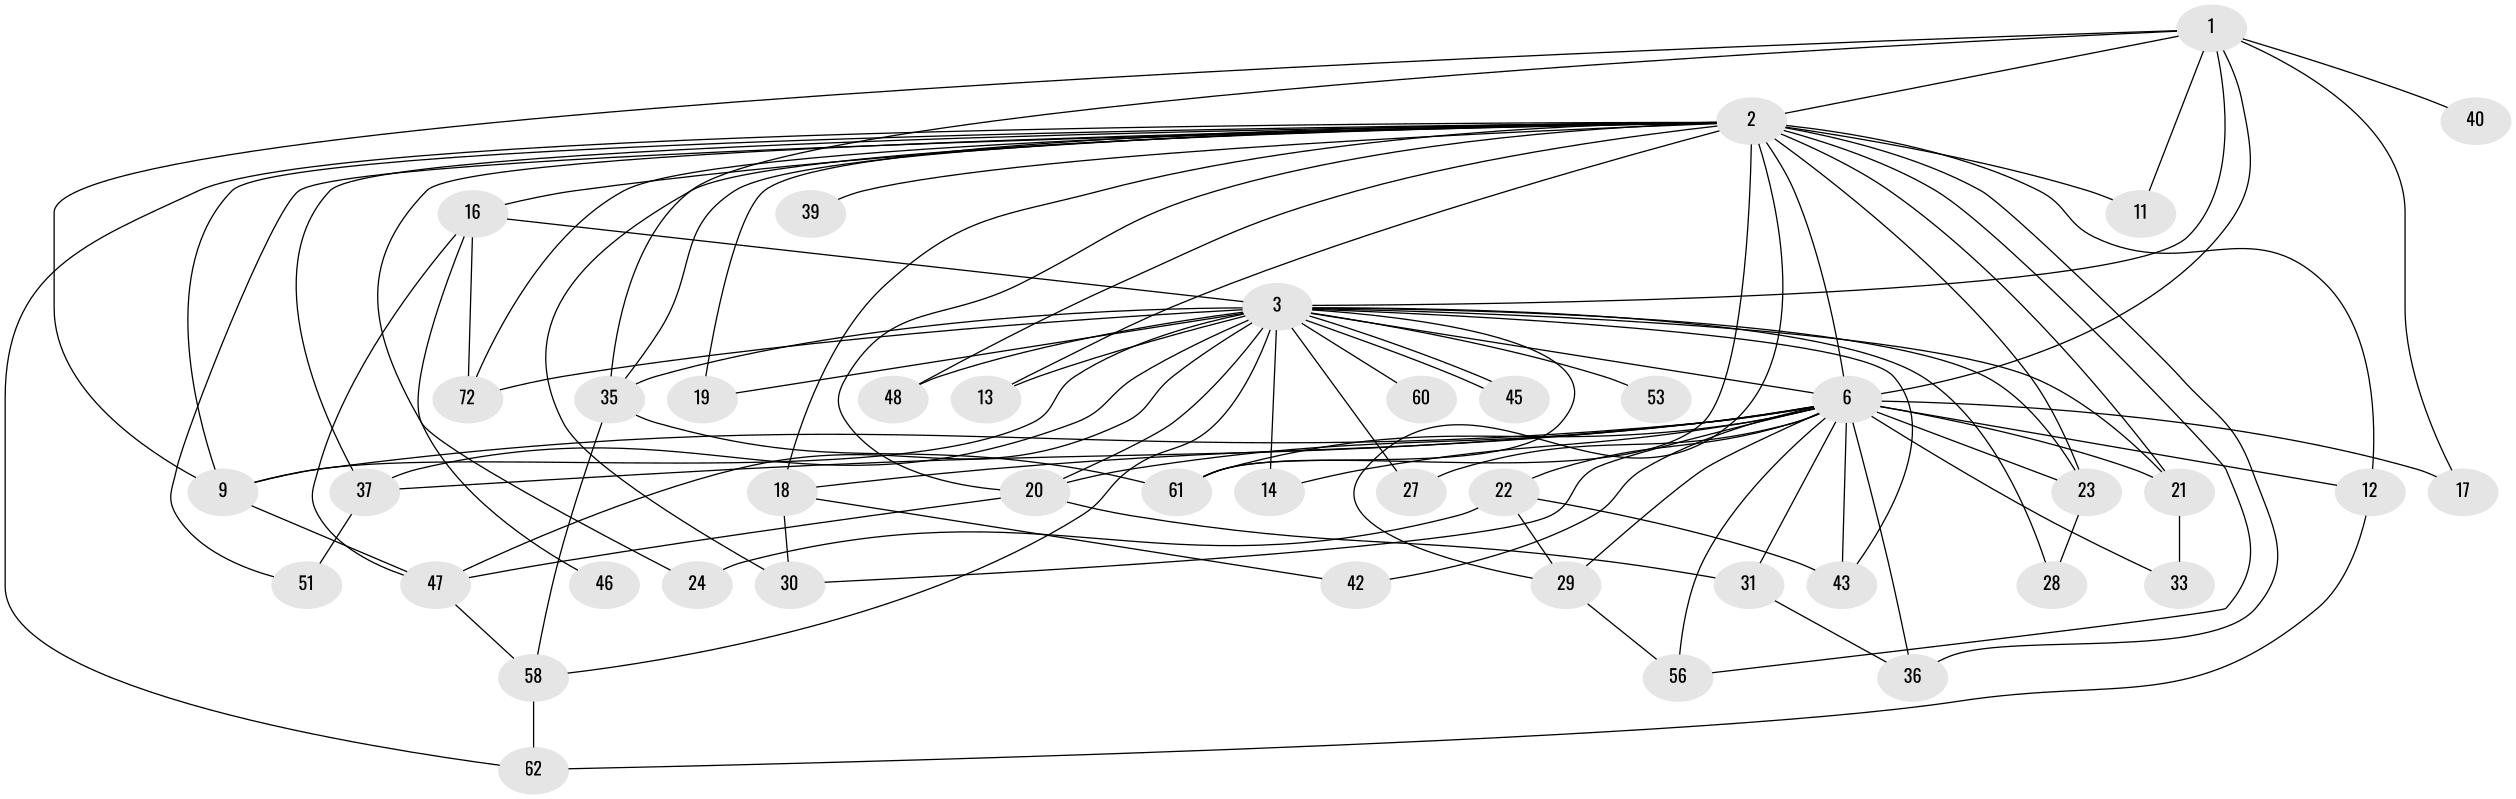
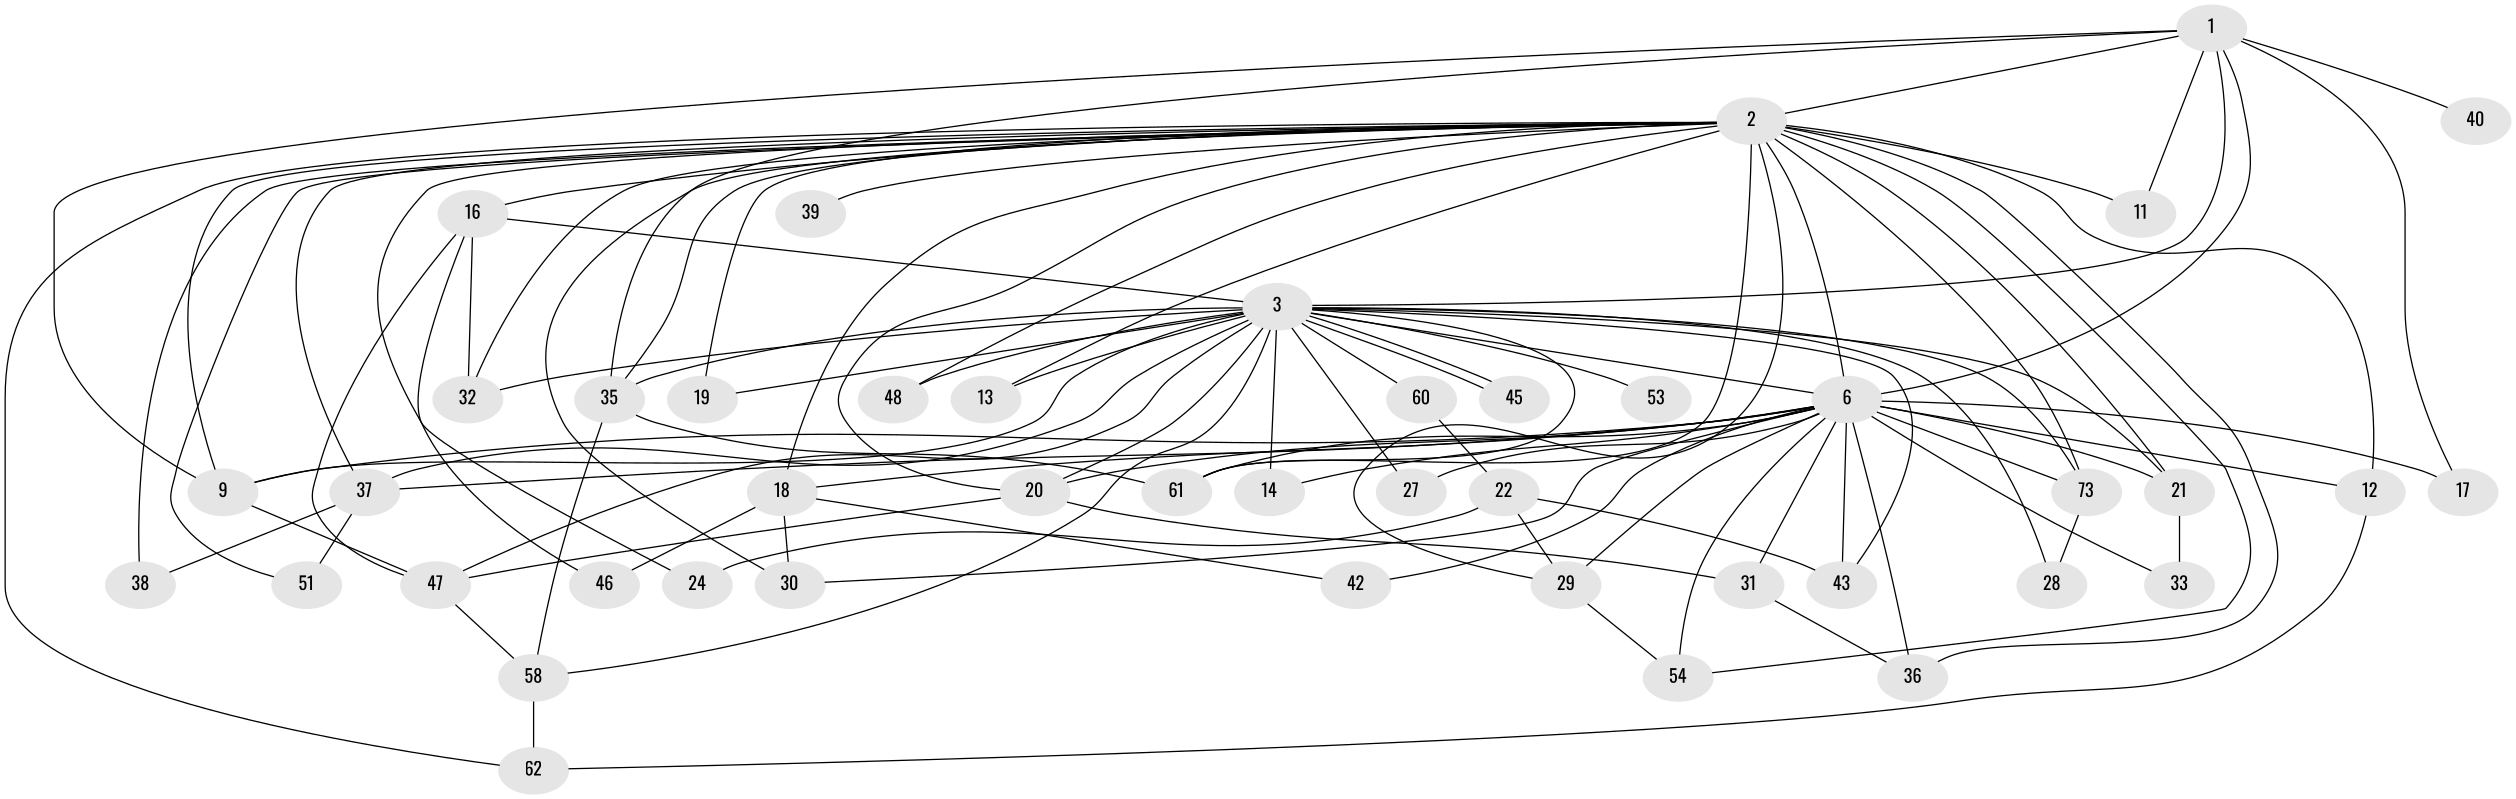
node "72": label "72" -> "32"
edge "6" -- "22": now "60" -- "22"
node "23": label "23" -> "73"
edge "18" -- "46": added
node "38": added
node "56": label "56" -> "54"
